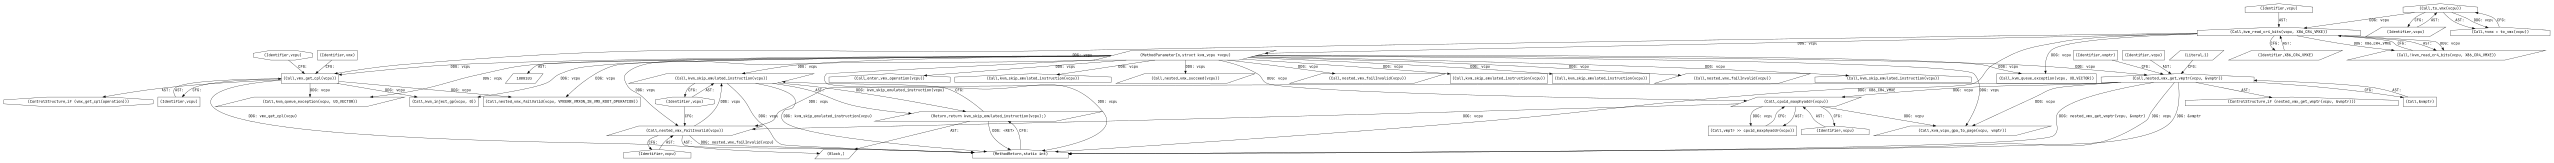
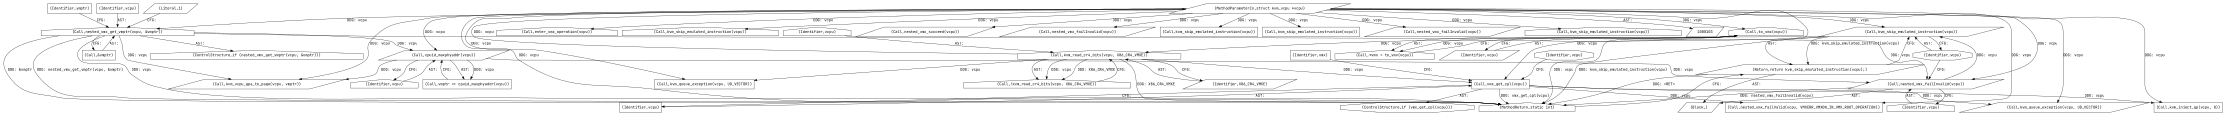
edge "(MethodParameterIn,struct kvm_vcpu *vcpu)" -> "(Call,to_vmx(vcpu))": added, label "DDG: vcpu"
node "(Call,!kvm_read_cr4_bits(vcpu, X86_CR4_VMXE))": shape parallelogram -> house
node "(ControlStructure,if (vmx_get_cpl(operation)))": label "(ControlStructure,if (vmx_get_cpl(operation)))" -> "(ControlStructure,if (vmx_get_cpl(vcpu)))"
